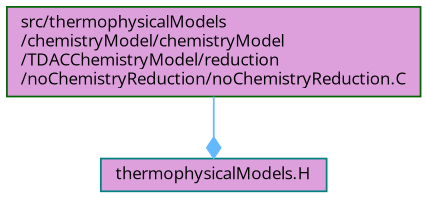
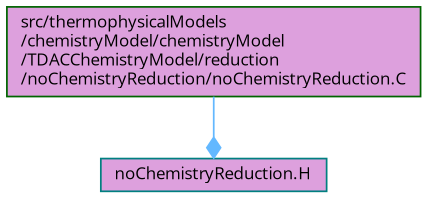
node "thermophysicalModels.H": label "thermophysicalModels.H" -> "noChemistryReduction.H"
